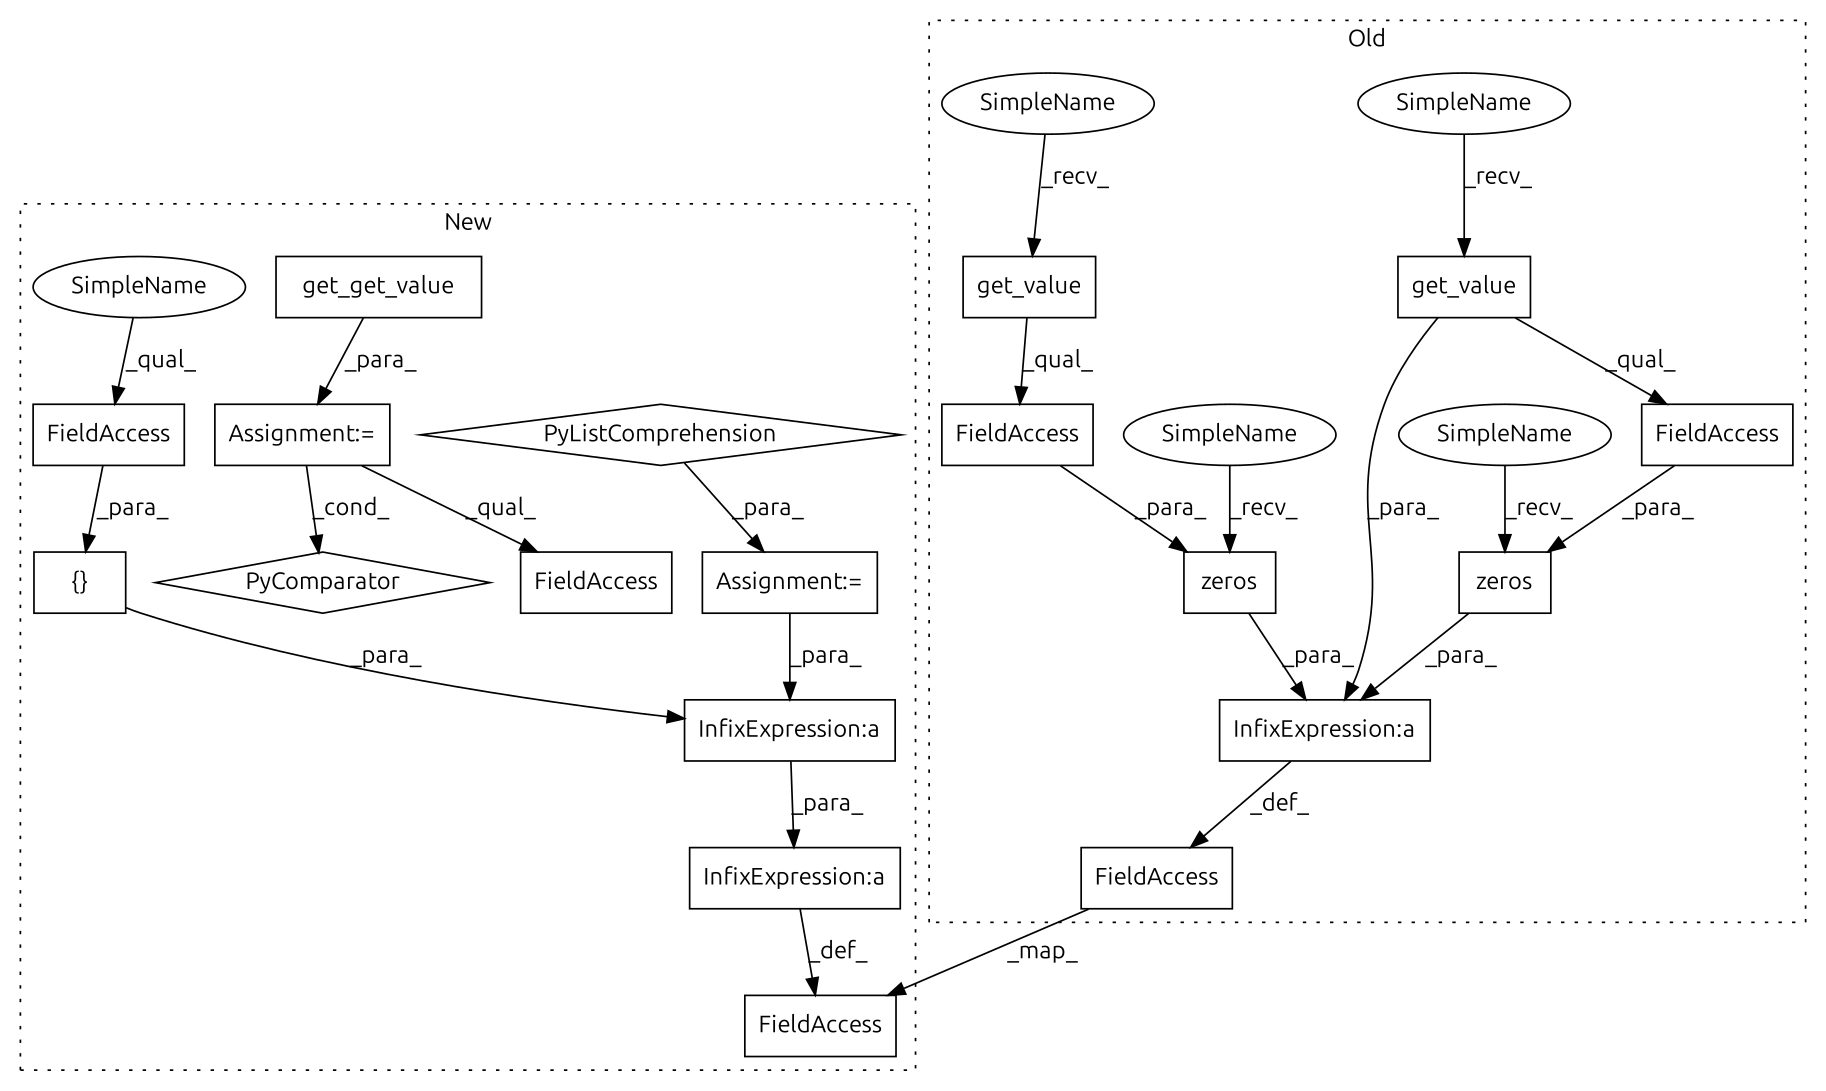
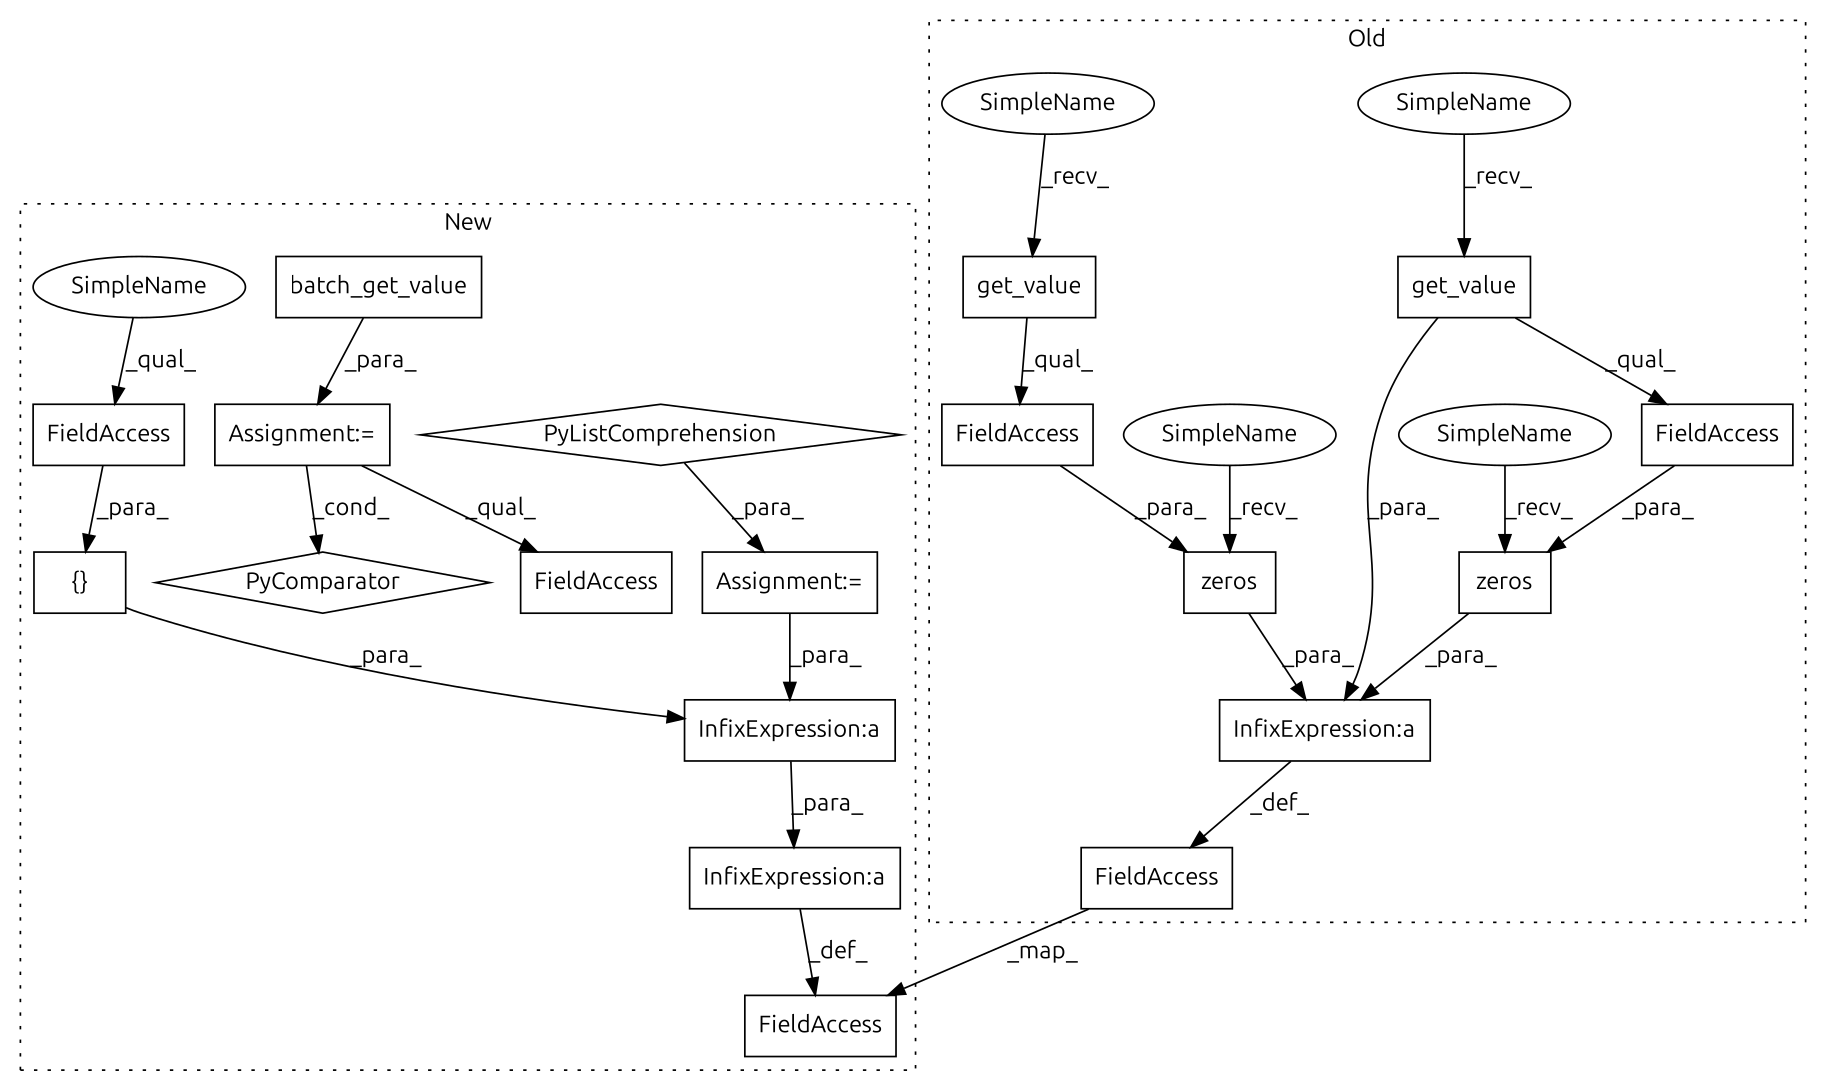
node "get_get_value": label "get_get_value" -> "batch_get_value"
